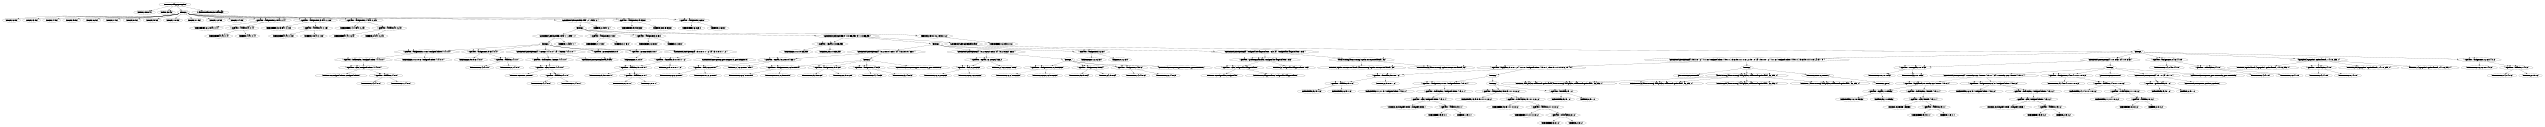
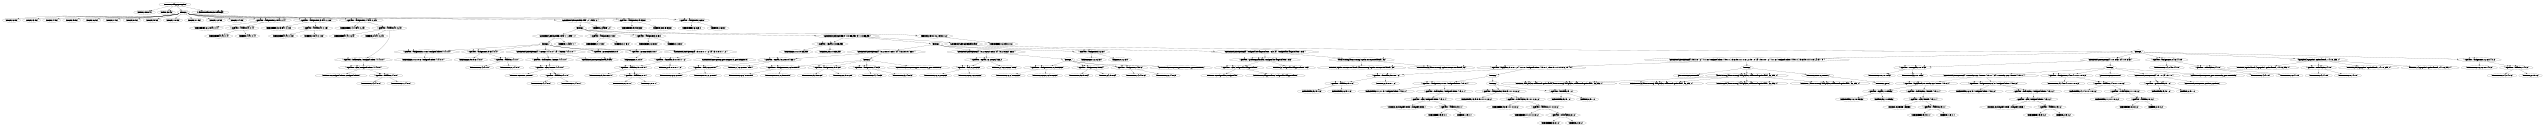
node "(LITERAL,2,while ( 2 ))": label "(LITERAL,2,while ( 2 ))" -> "(LITERAL,2,packet ( 2 ))"
edge "(<operator>.assignment,v10 = *(unsigned __int8 *)(v4 + v7))" -> "(<operator>.indirection,*(unsigned __int8 *)(v4 + v7))": now "(<operator>.addition,a1 + 240)" -> "(<operator>.indirection,*(unsigned __int8 *)(v4 + v7))"
